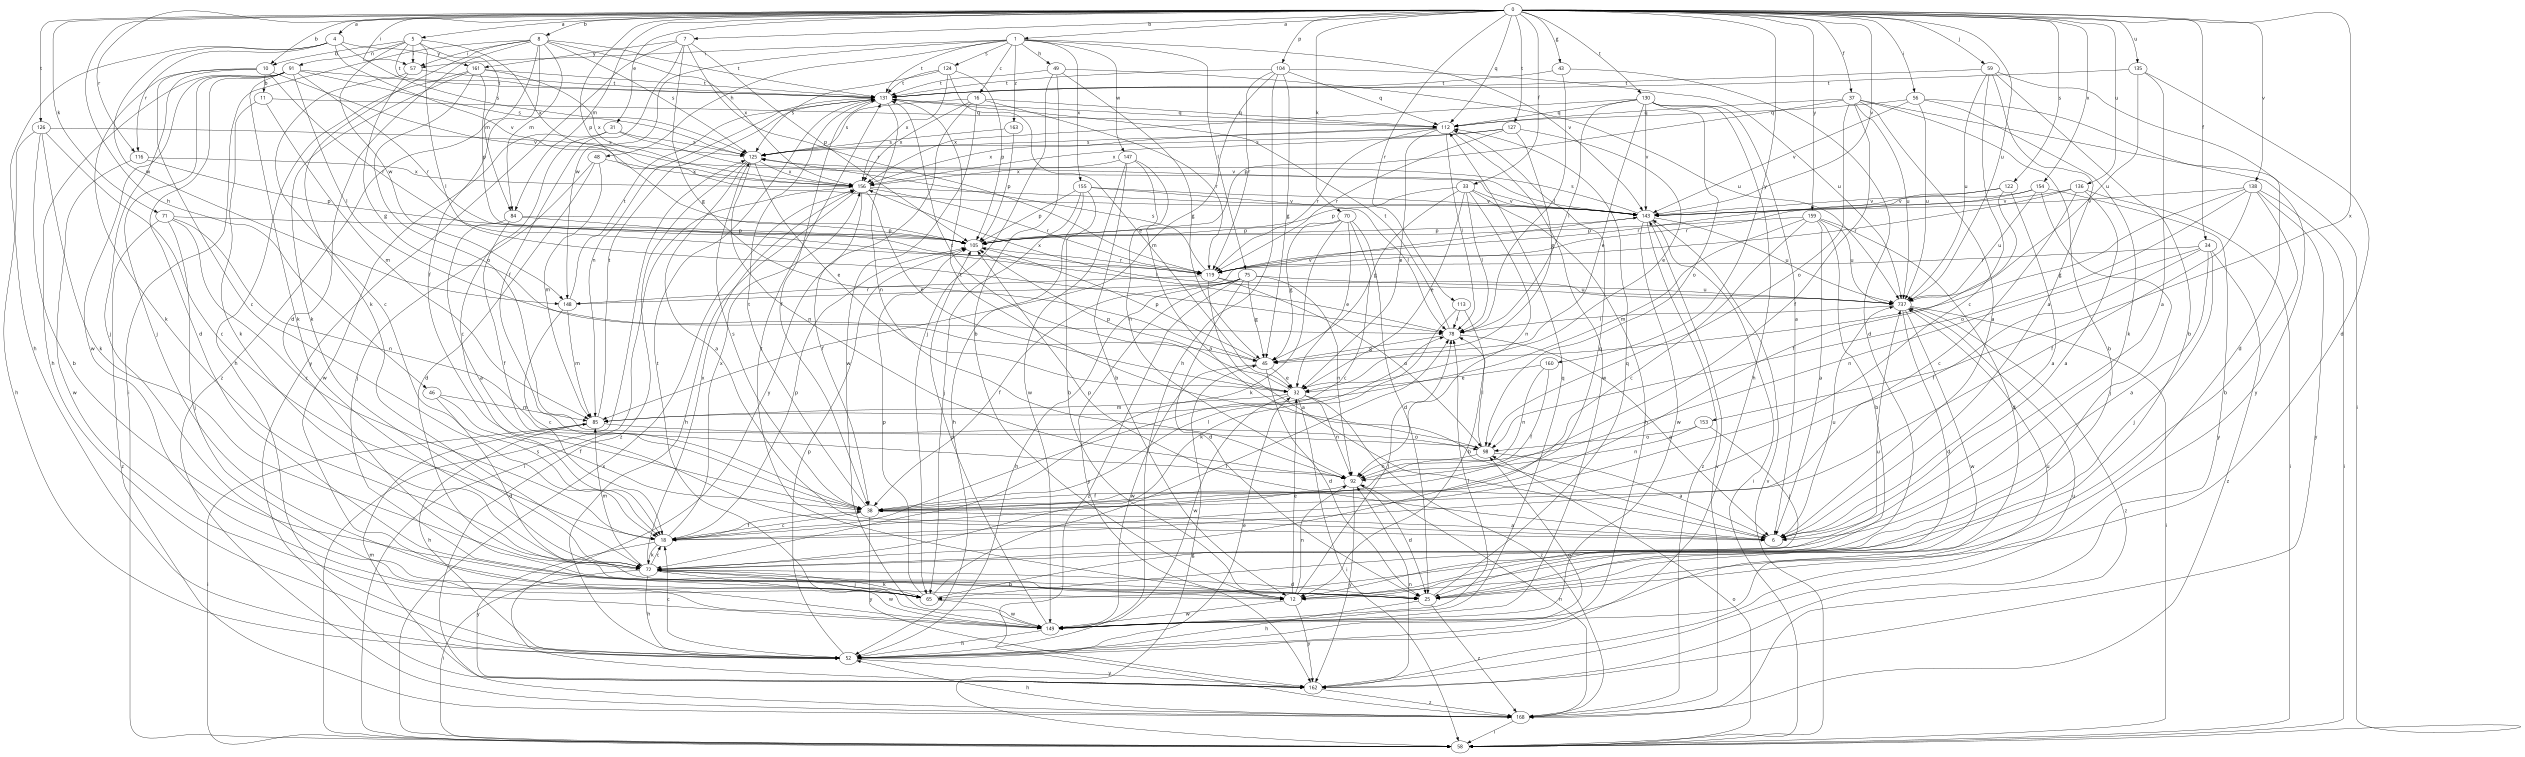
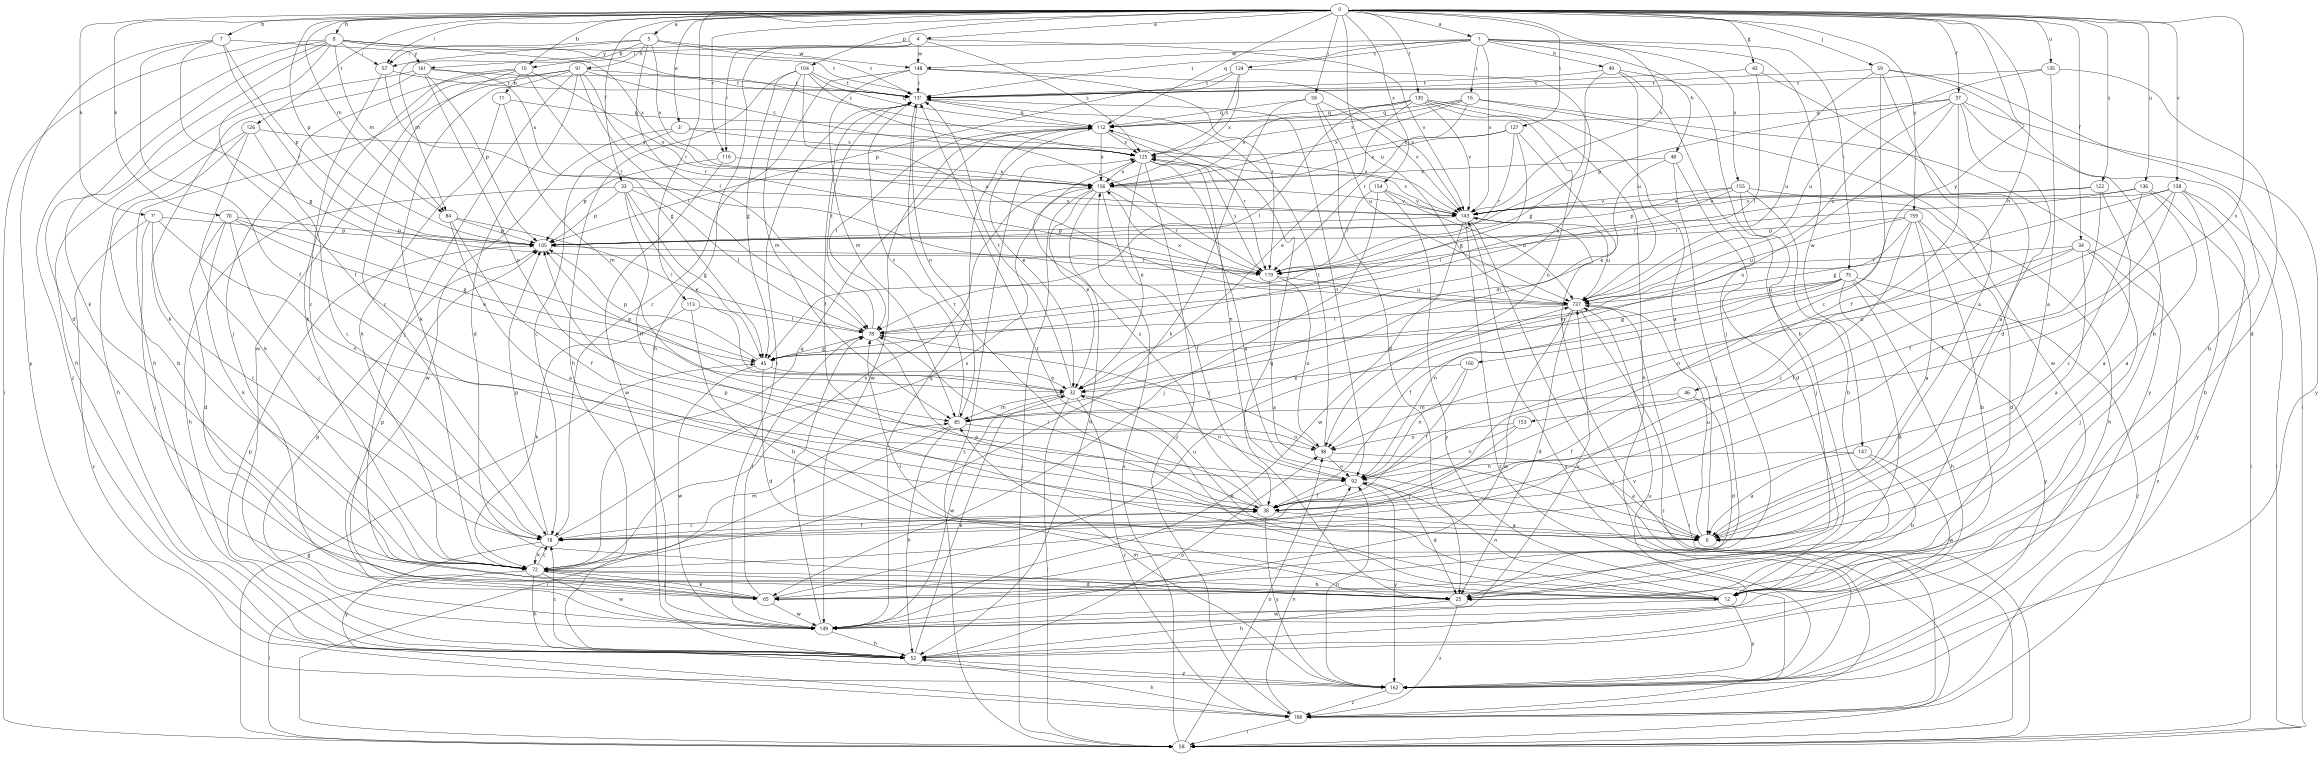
node "163": removed
edge "147" -> "156": removed, label "x"
edge "119" -> "148": reversed
